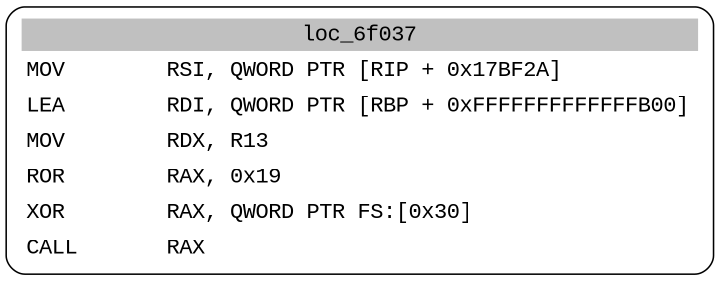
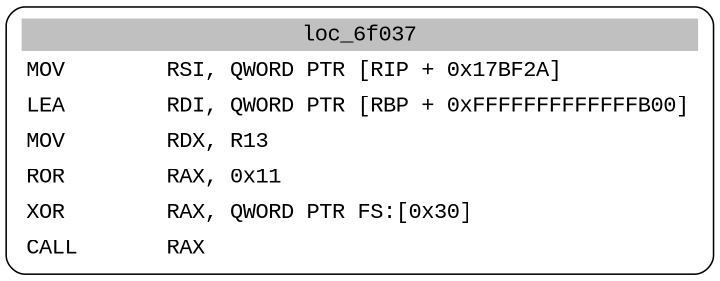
node "loc_6f037": text "ROR        RAX, 0x19" -> "ROR        RAX, 0x11"
